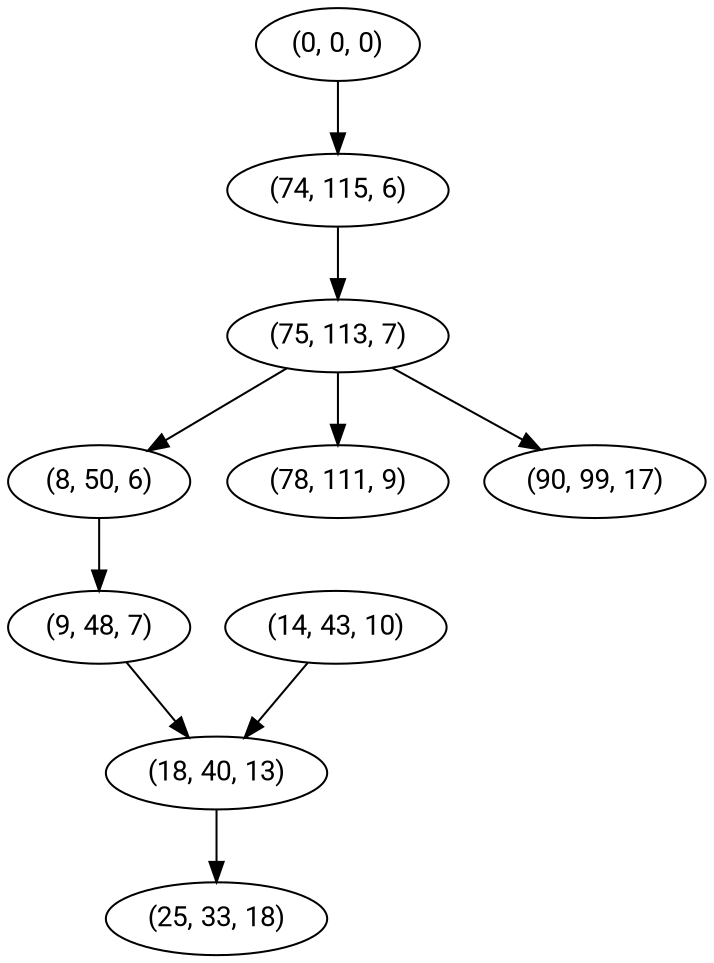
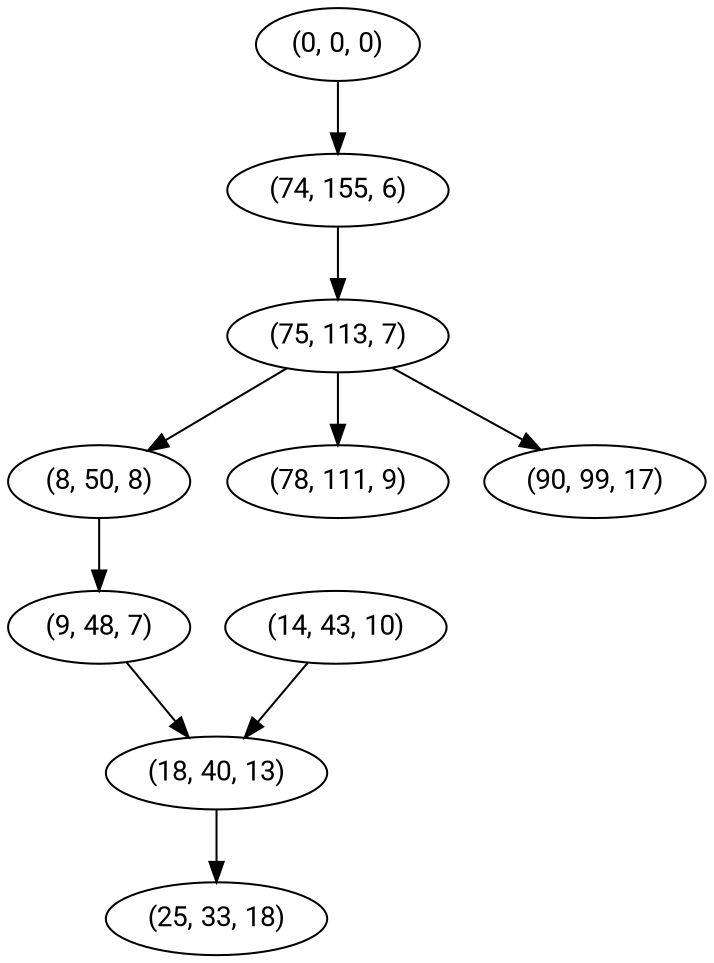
node "(74, 115, 6)": label "(74, 115, 6)" -> "(74, 155, 6)"
node "(8, 50, 6)": label "(8, 50, 6)" -> "(8, 50, 8)"
